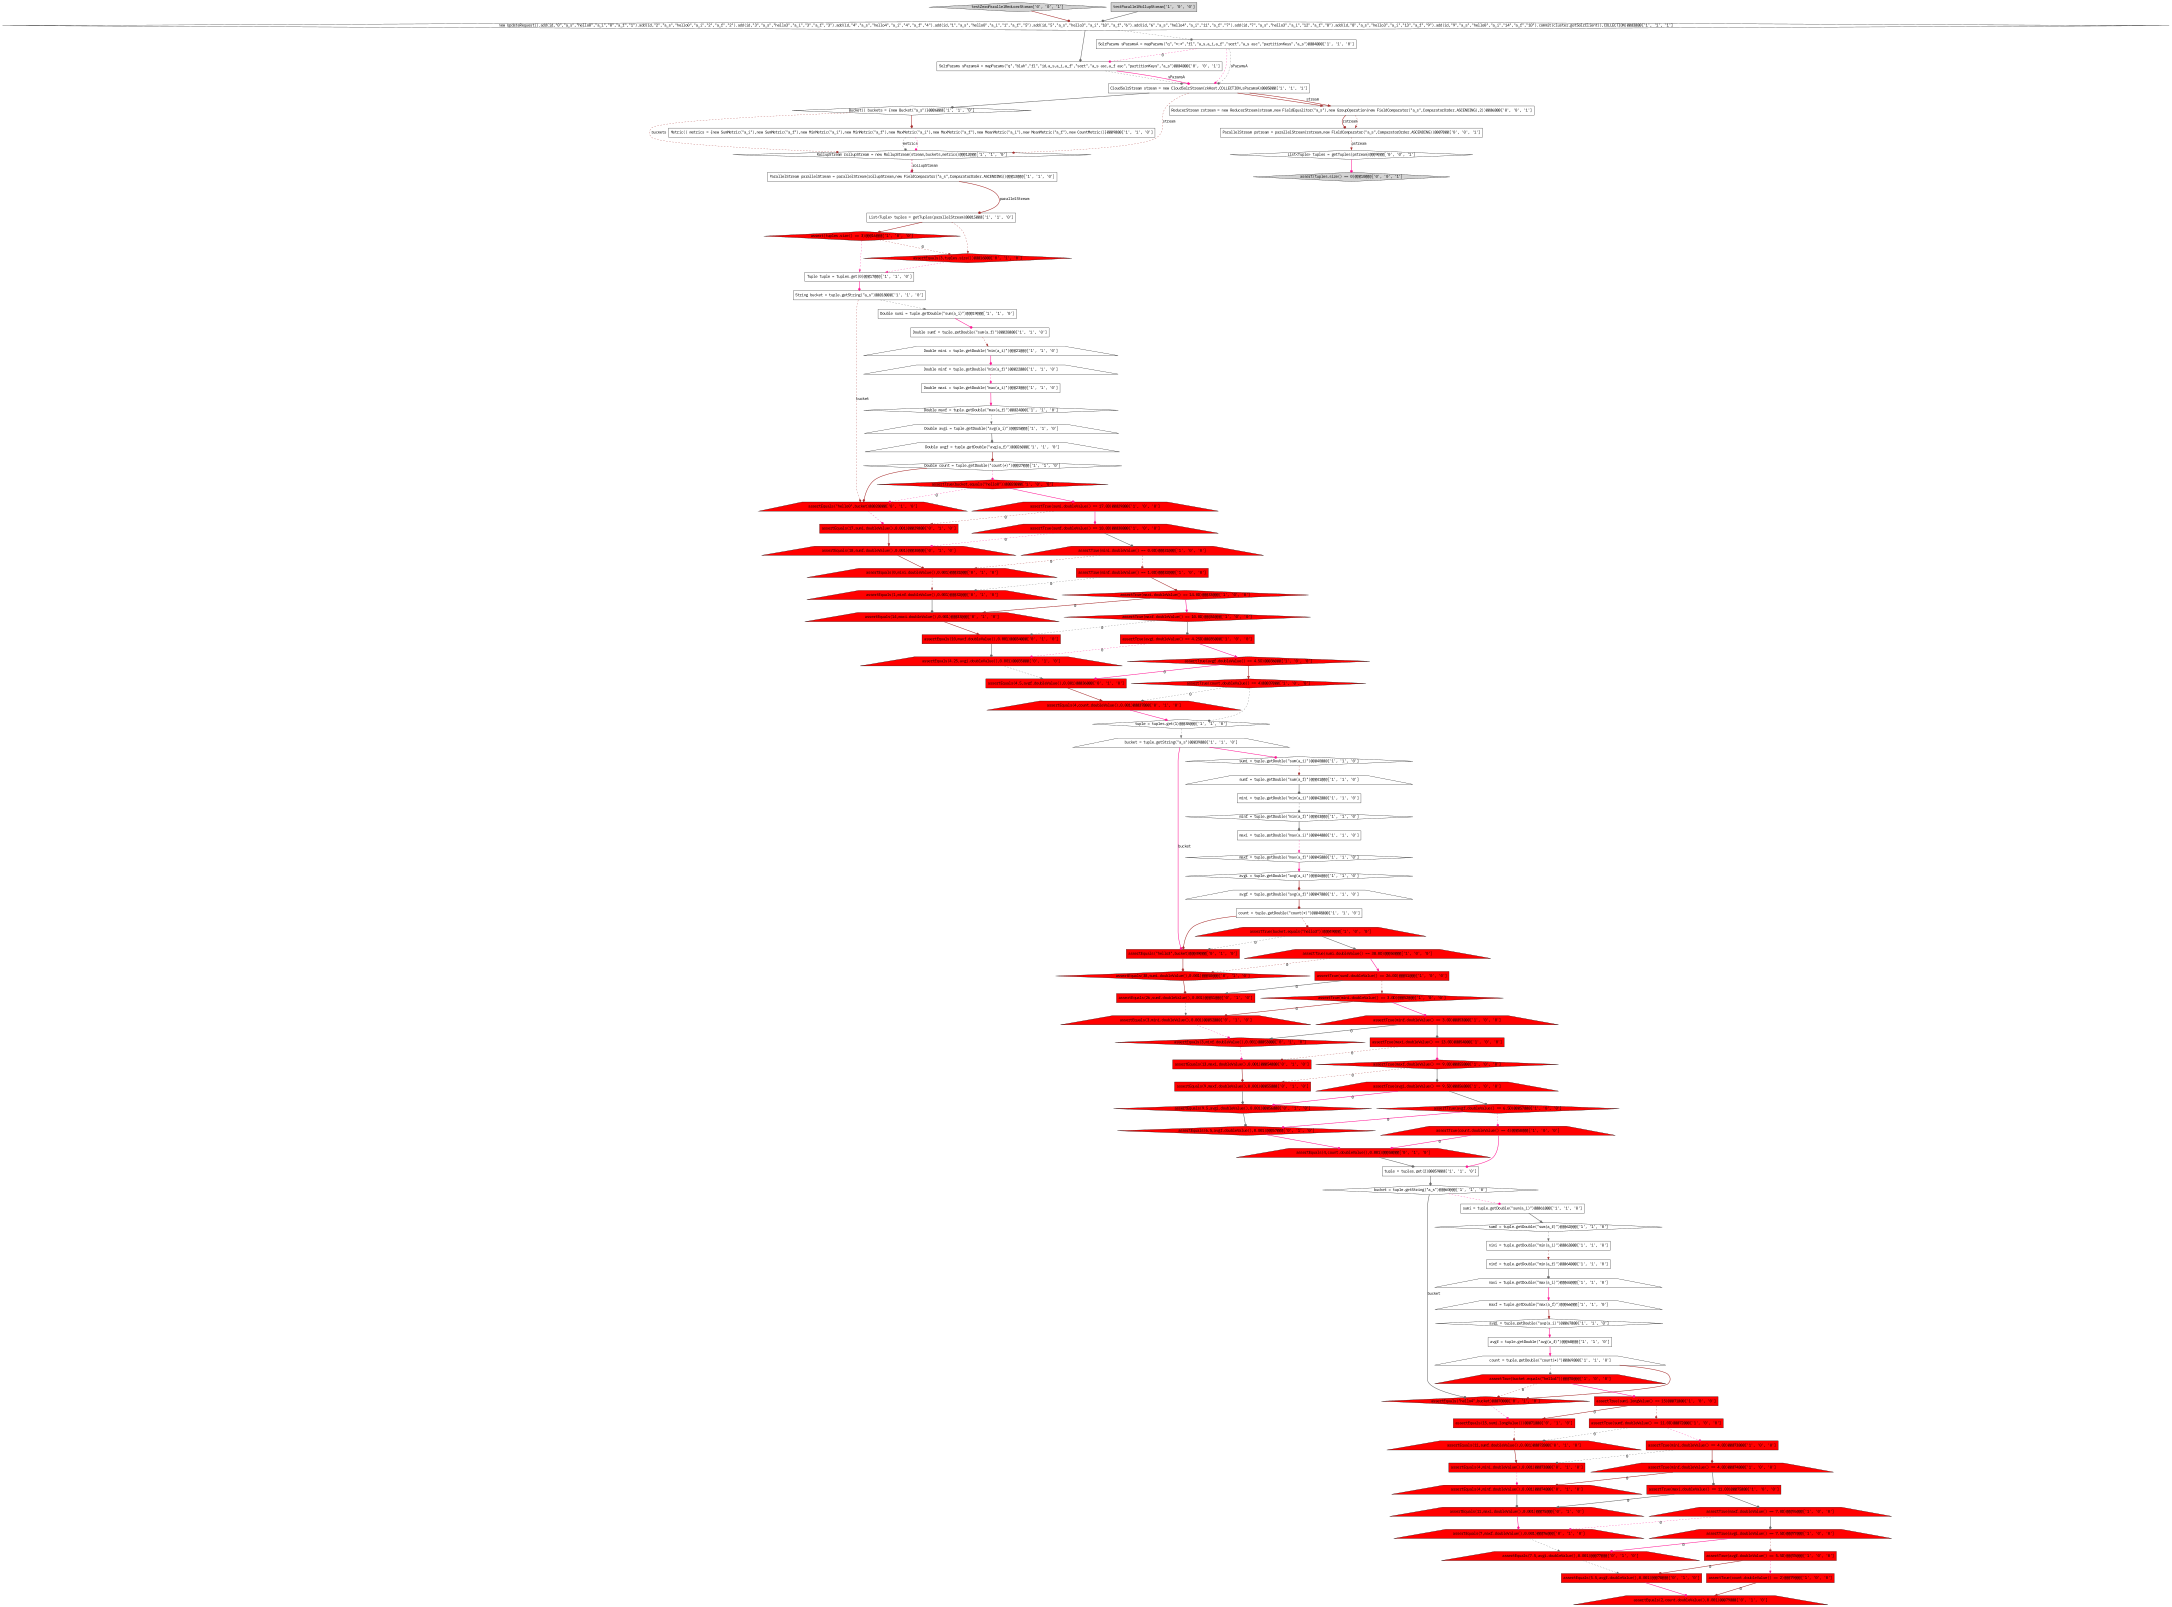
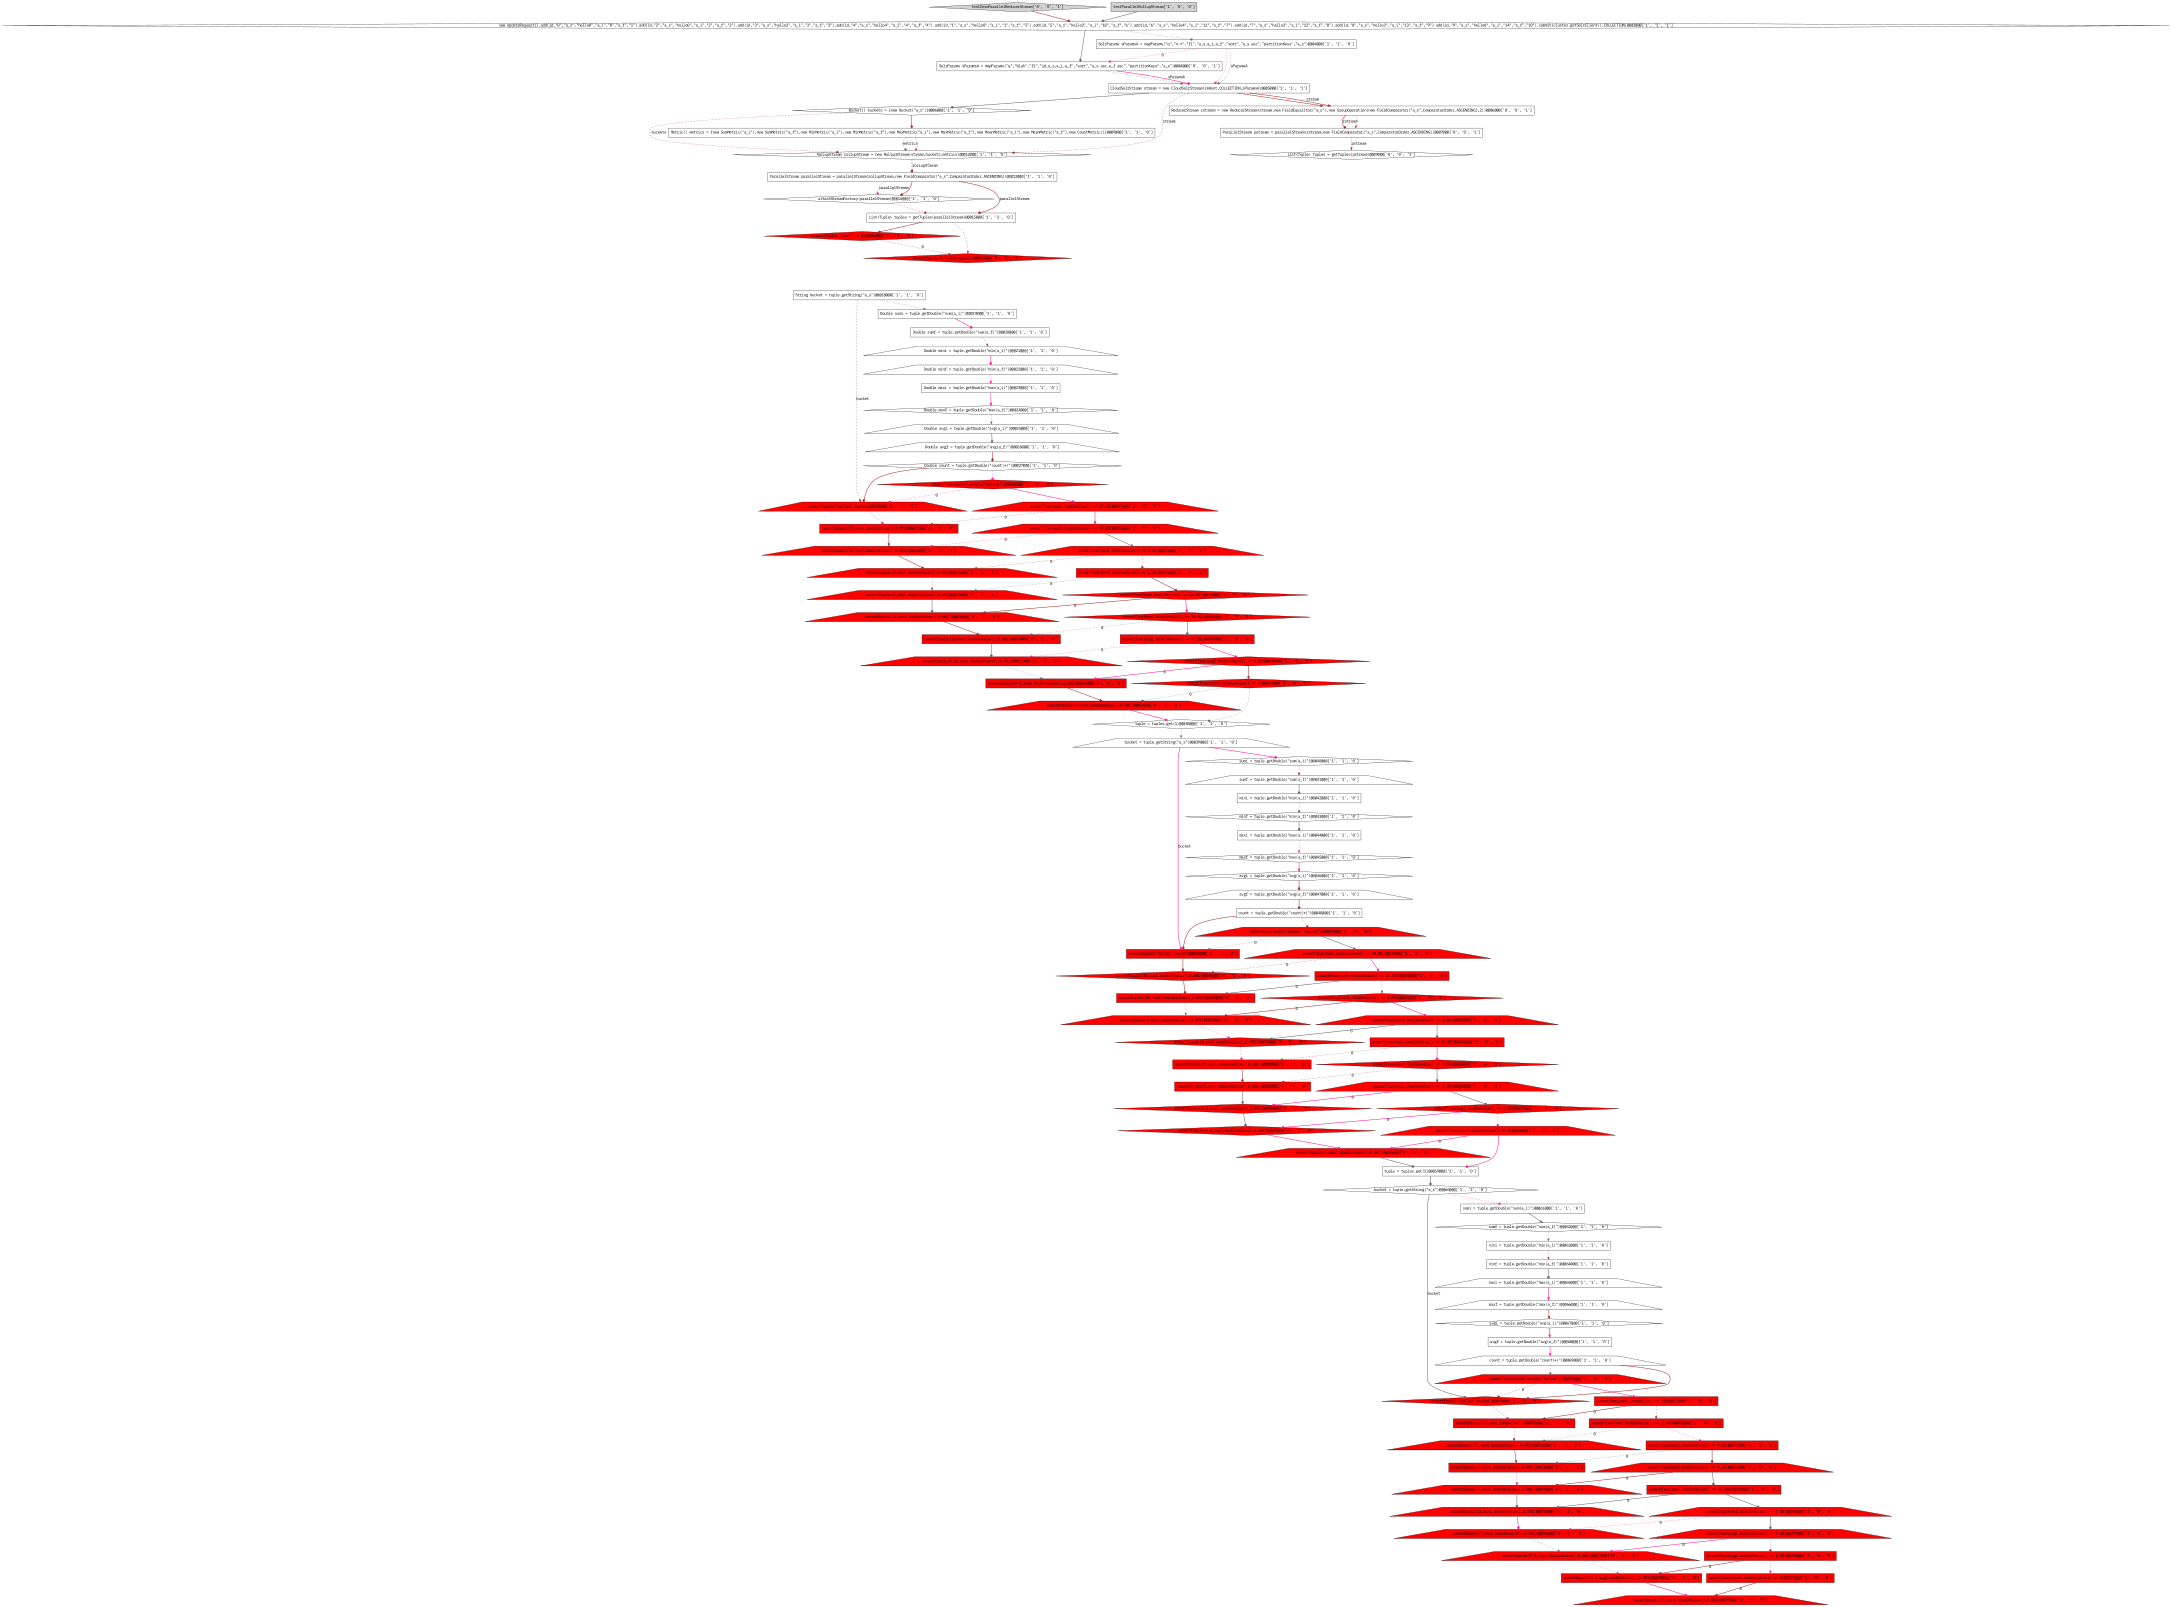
node "assert(tuples.size() == 0)@@@10@@@['0', '0', '1']": removed
node "attachStreamFactory(parallelStream)@@@14@@@['1', '1', '0']": added
node "Tuple tuple = tuples.get(0)@@@17@@@['1', '1', '0']": removed
